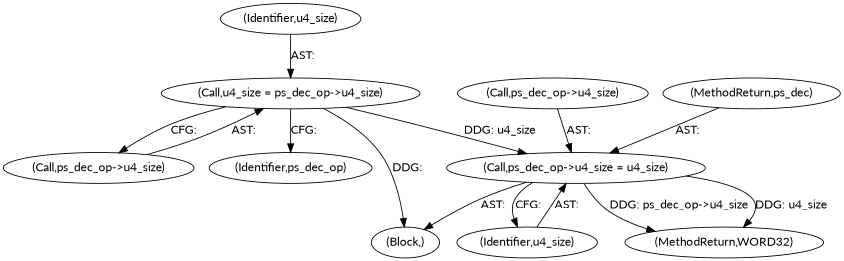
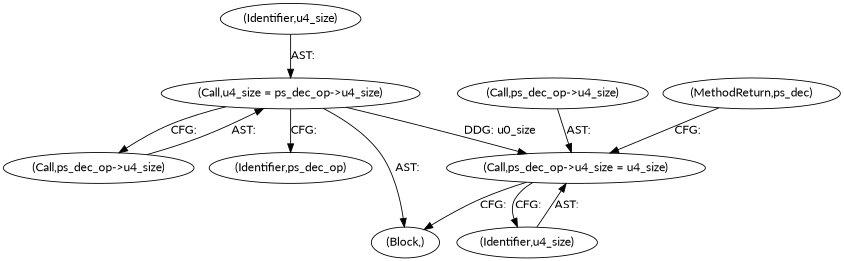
edge "(Call,u4_size = ps_dec_op->u4_size)" -> "(Call,ps_dec_op->u4_size = u4_size)": label "DDG: u4_size" -> "DDG: u0_size"
edge "(MethodReturn,ps_dec)" -> "(Call,ps_dec_op->u4_size = u4_size)": label "AST: " -> "CFG: "
edge "(Call,u4_size = ps_dec_op->u4_size)" -> "(Block,)": label "DDG: " -> "AST: "
edge "(Call,ps_dec_op->u4_size = u4_size)" -> "(Block,)": label "AST: " -> "CFG: "
node "(MethodReturn,WORD32)": removed
